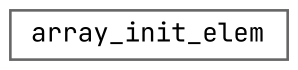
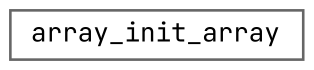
node "array_init_elem": label "array_init_elem" -> "array_init_array"
